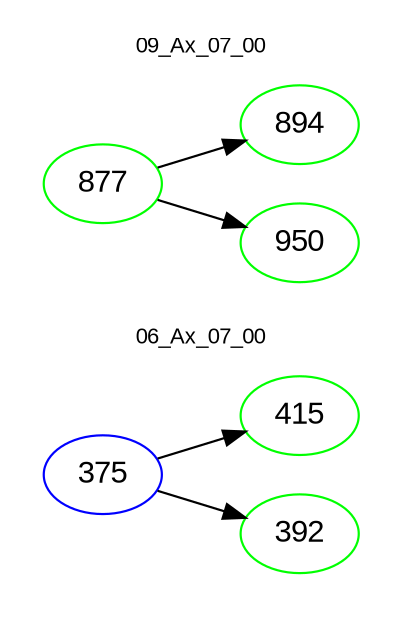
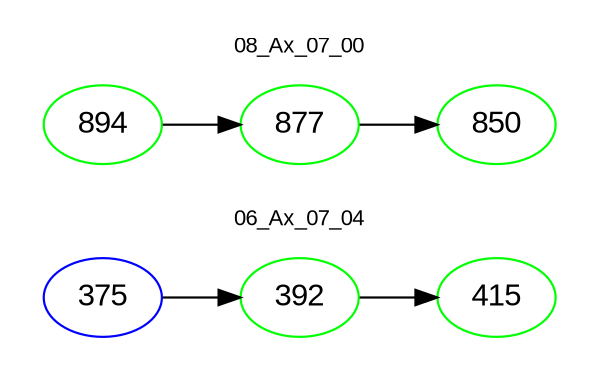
cluster "09_Ax_07_00": label "09_Ax_07_00" -> "08_Ax_07_00"
edge "877" -> "894": reversed
node "950": label "950" -> "850"
cluster "06_Ax_07_00": label "06_Ax_07_00" -> "06_Ax_07_04"
edge "375" -> "415": now "392" -> "415"
